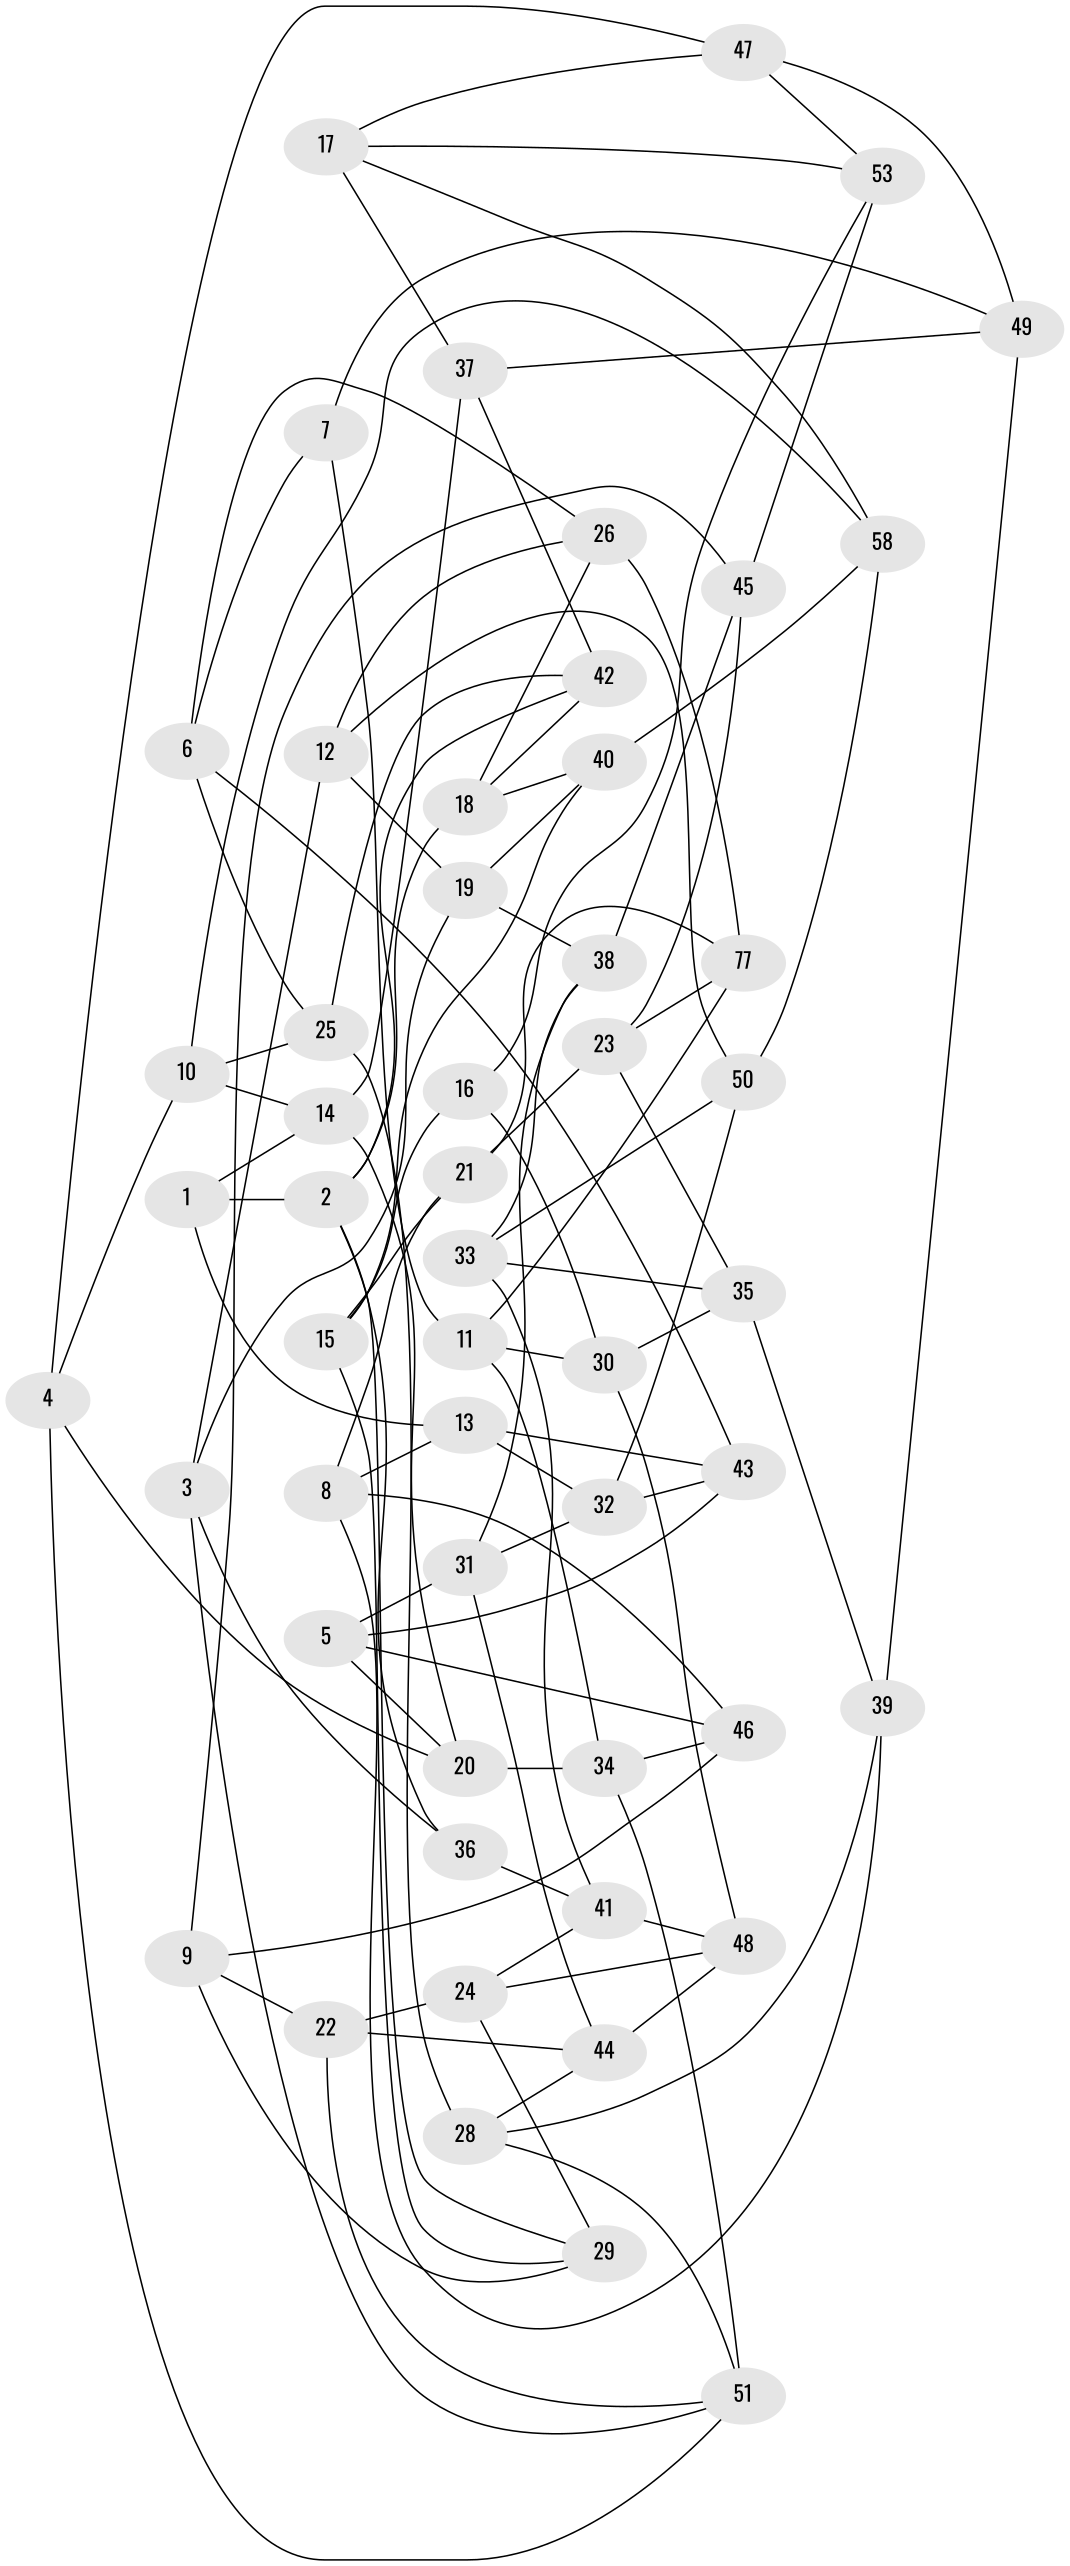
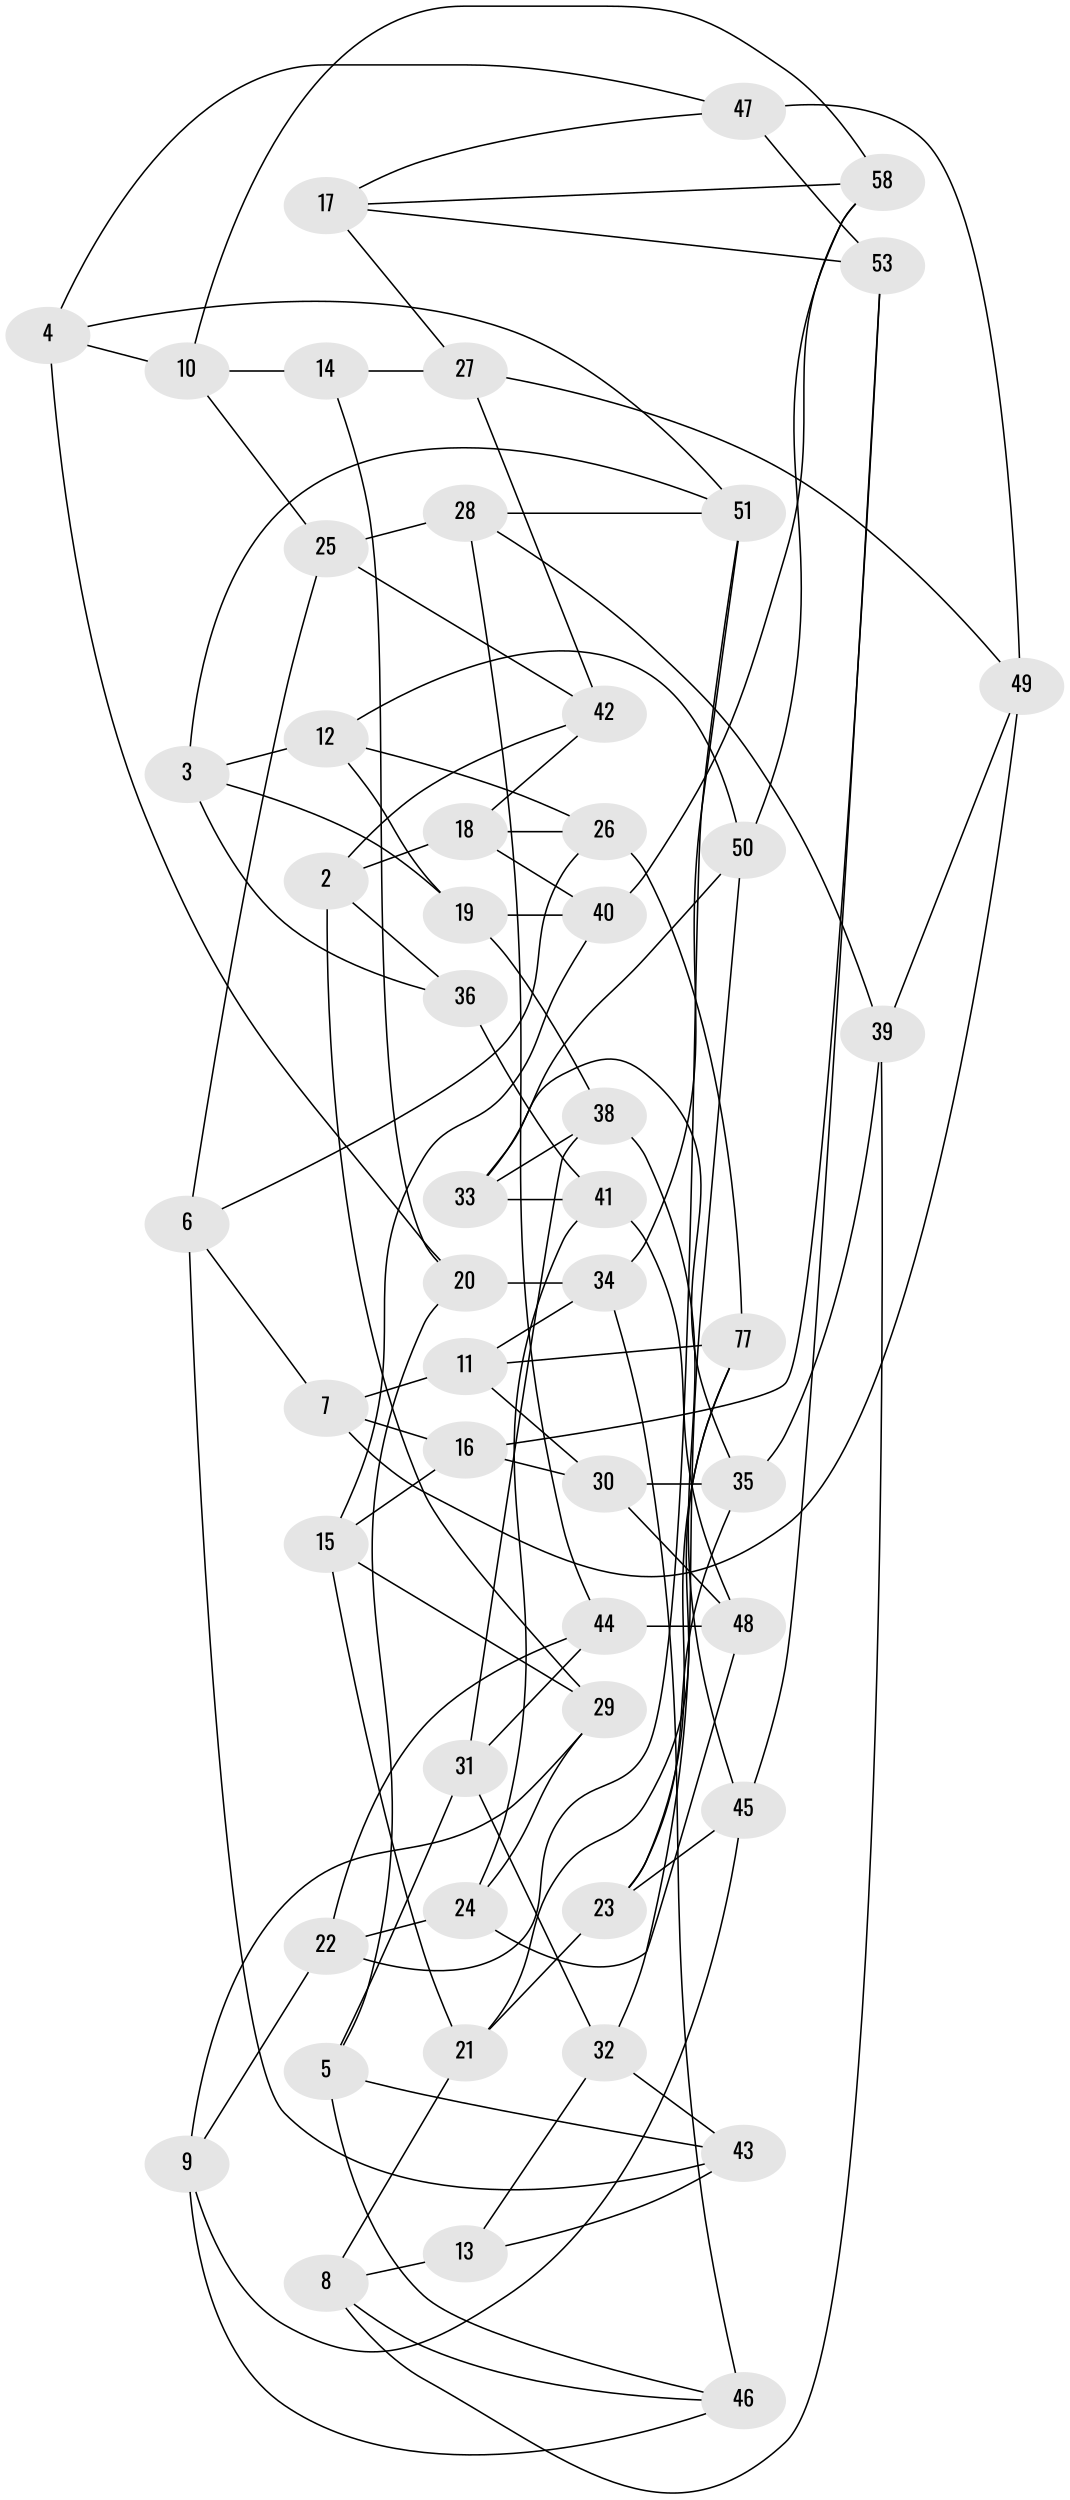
node "37": label "37" -> "27"
node "1": removed
edge "7" -- "16": added
